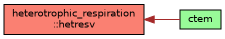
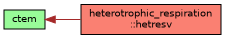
edge "ctem" -> "heterotrophic_respiration ::hetresv": reversed
